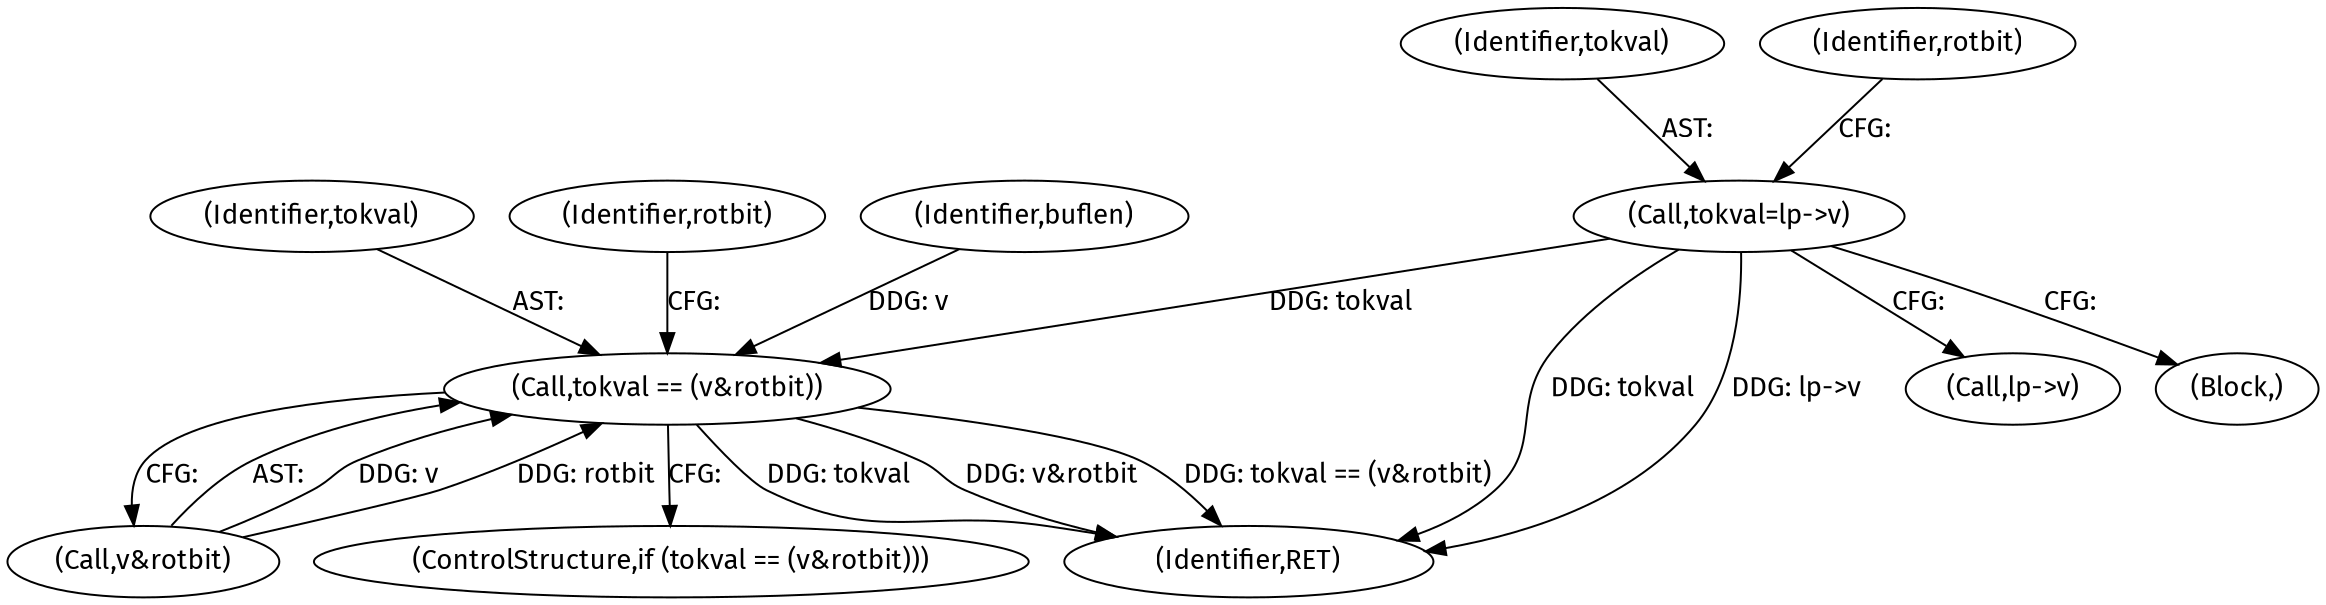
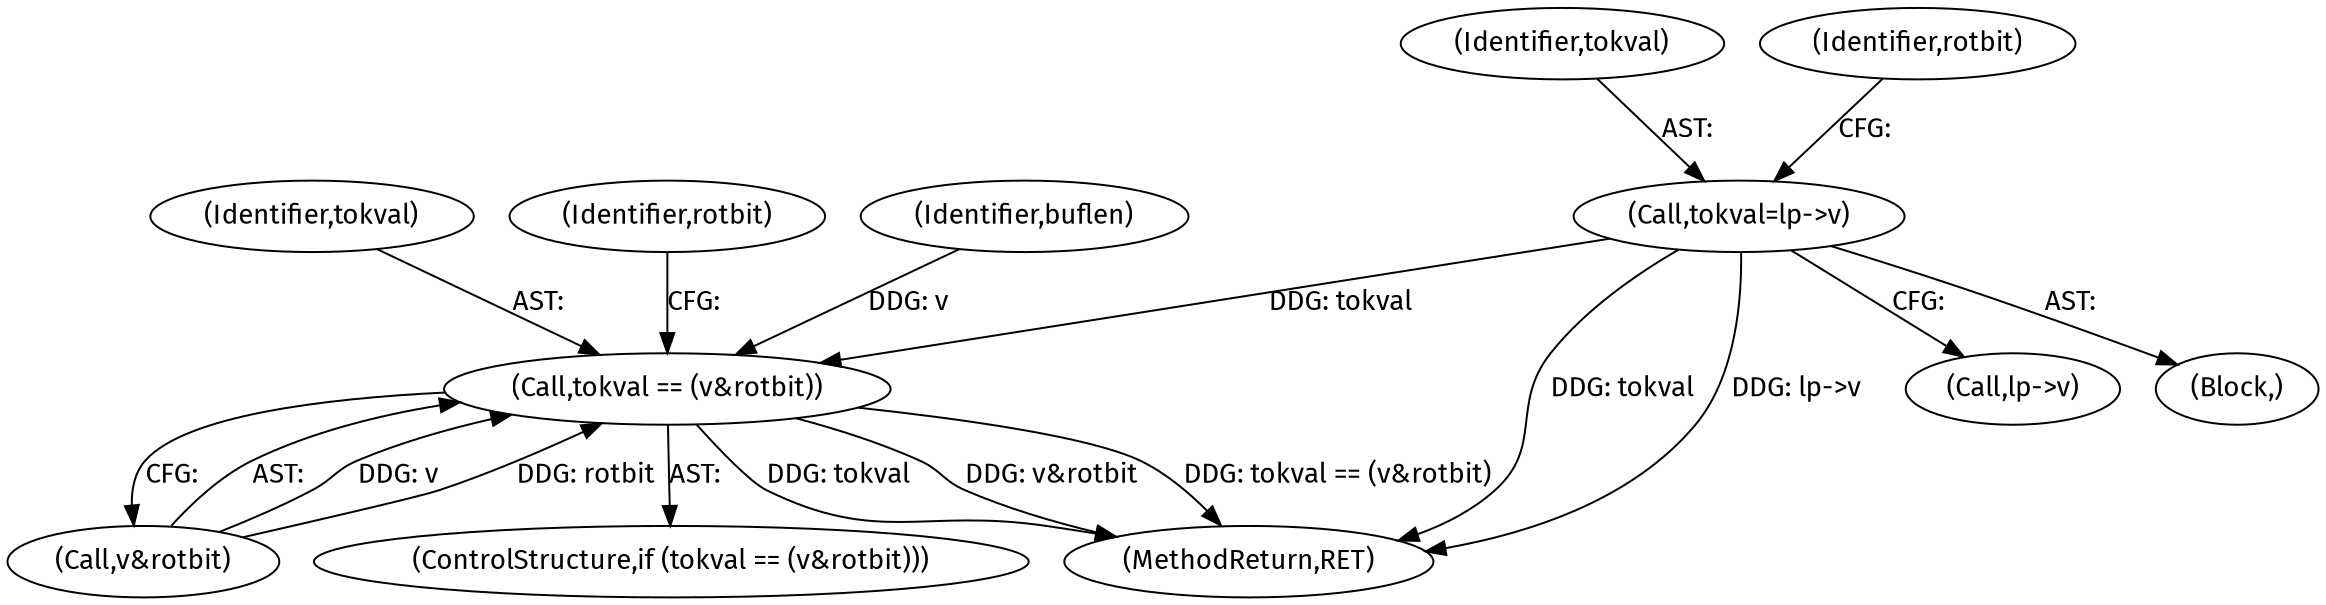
edge "(Call,tokval=lp->v)" -> "(Block,)": label "CFG: " -> "AST: "
edge "(Call,tokval == (v&rotbit))" -> "(ControlStructure,if (tokval == (v&rotbit)))": label "CFG: " -> "AST: "
node "(Identifier,RET)": label "(Identifier,RET)" -> "(MethodReturn,RET)"
